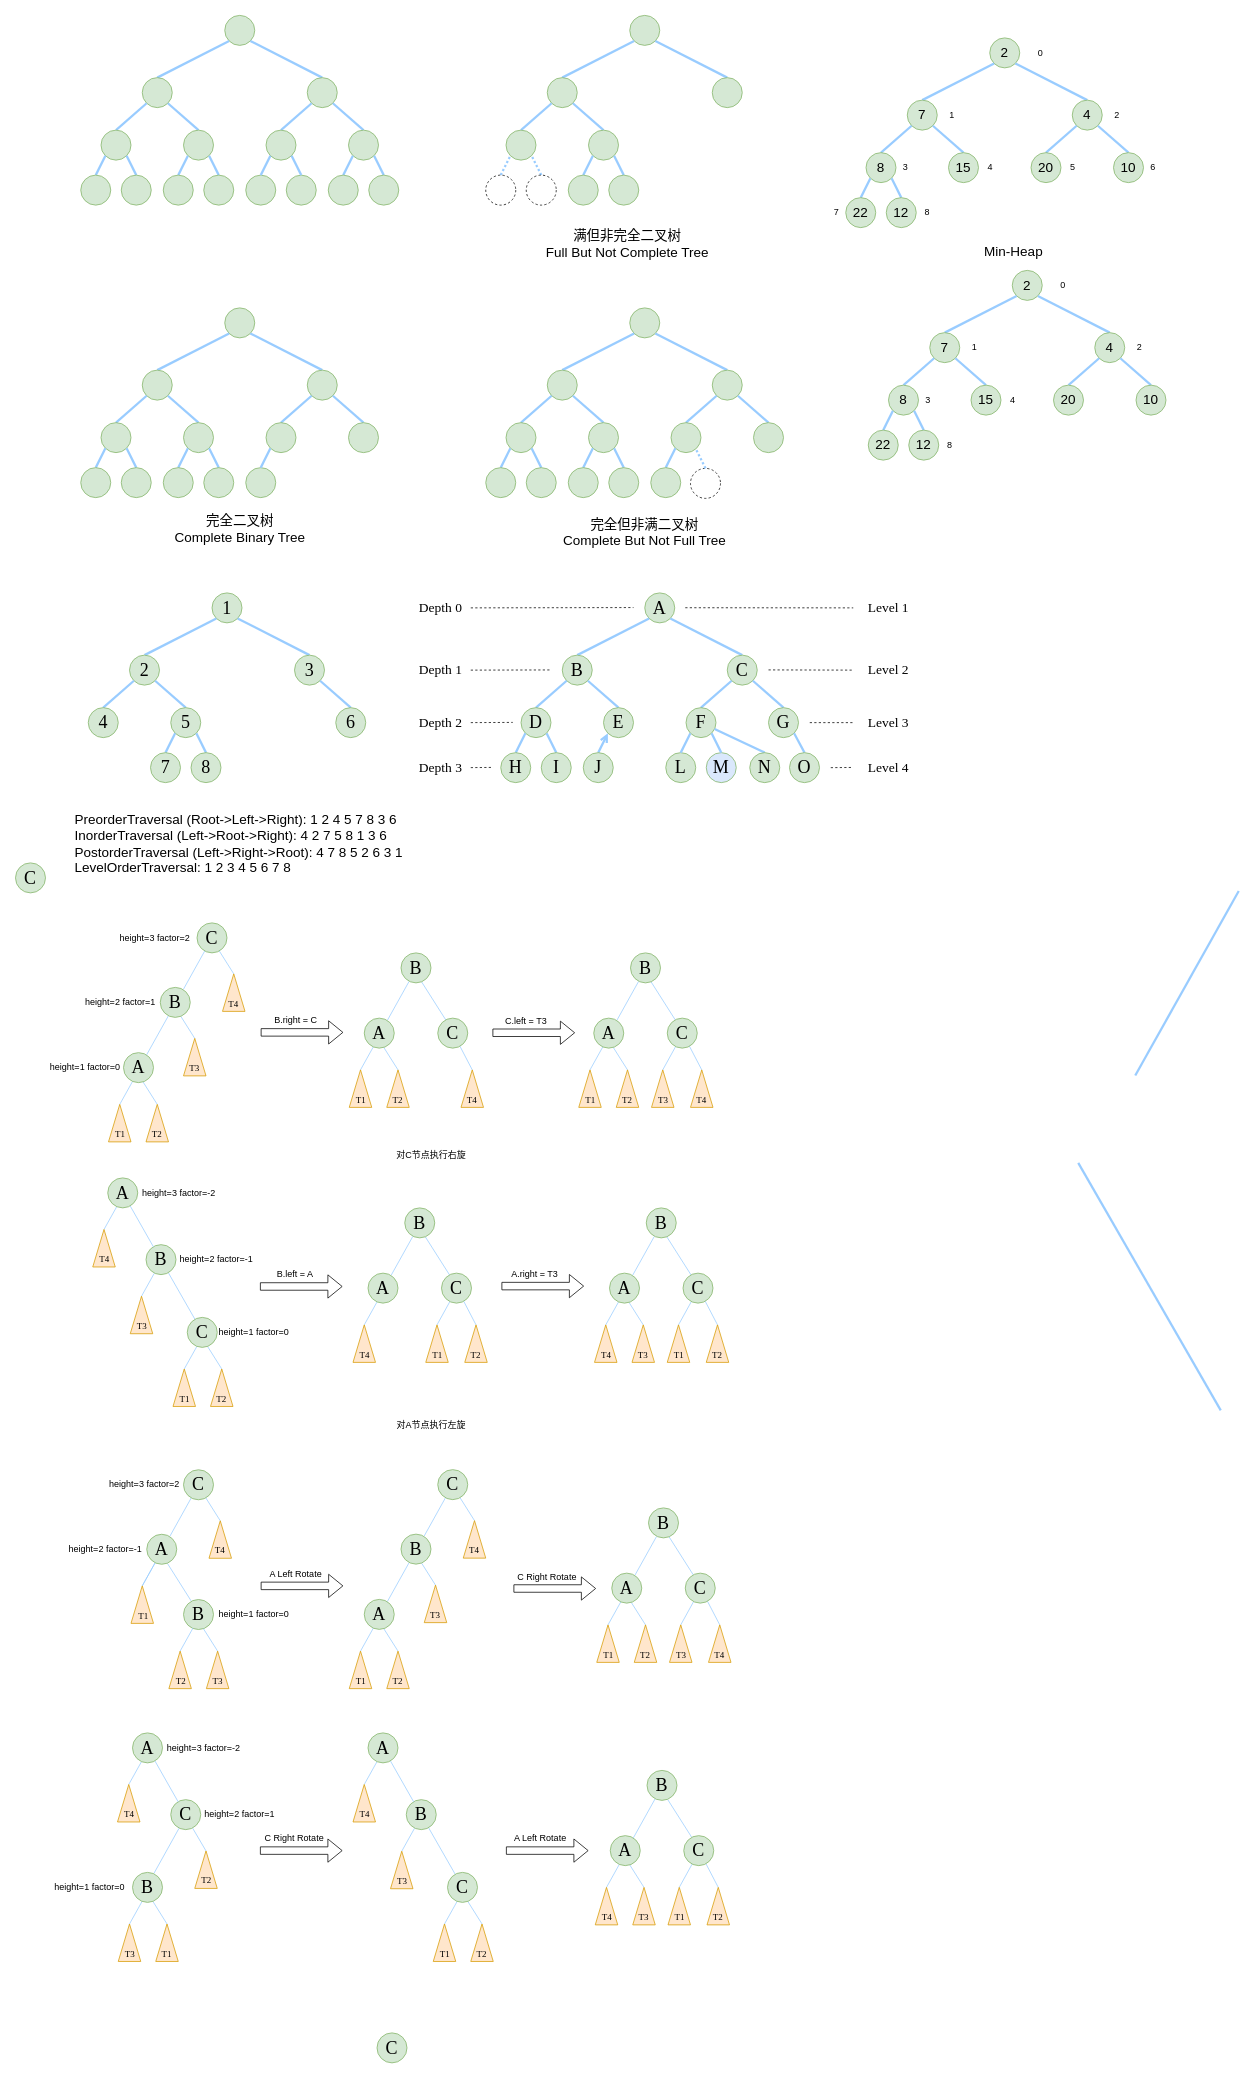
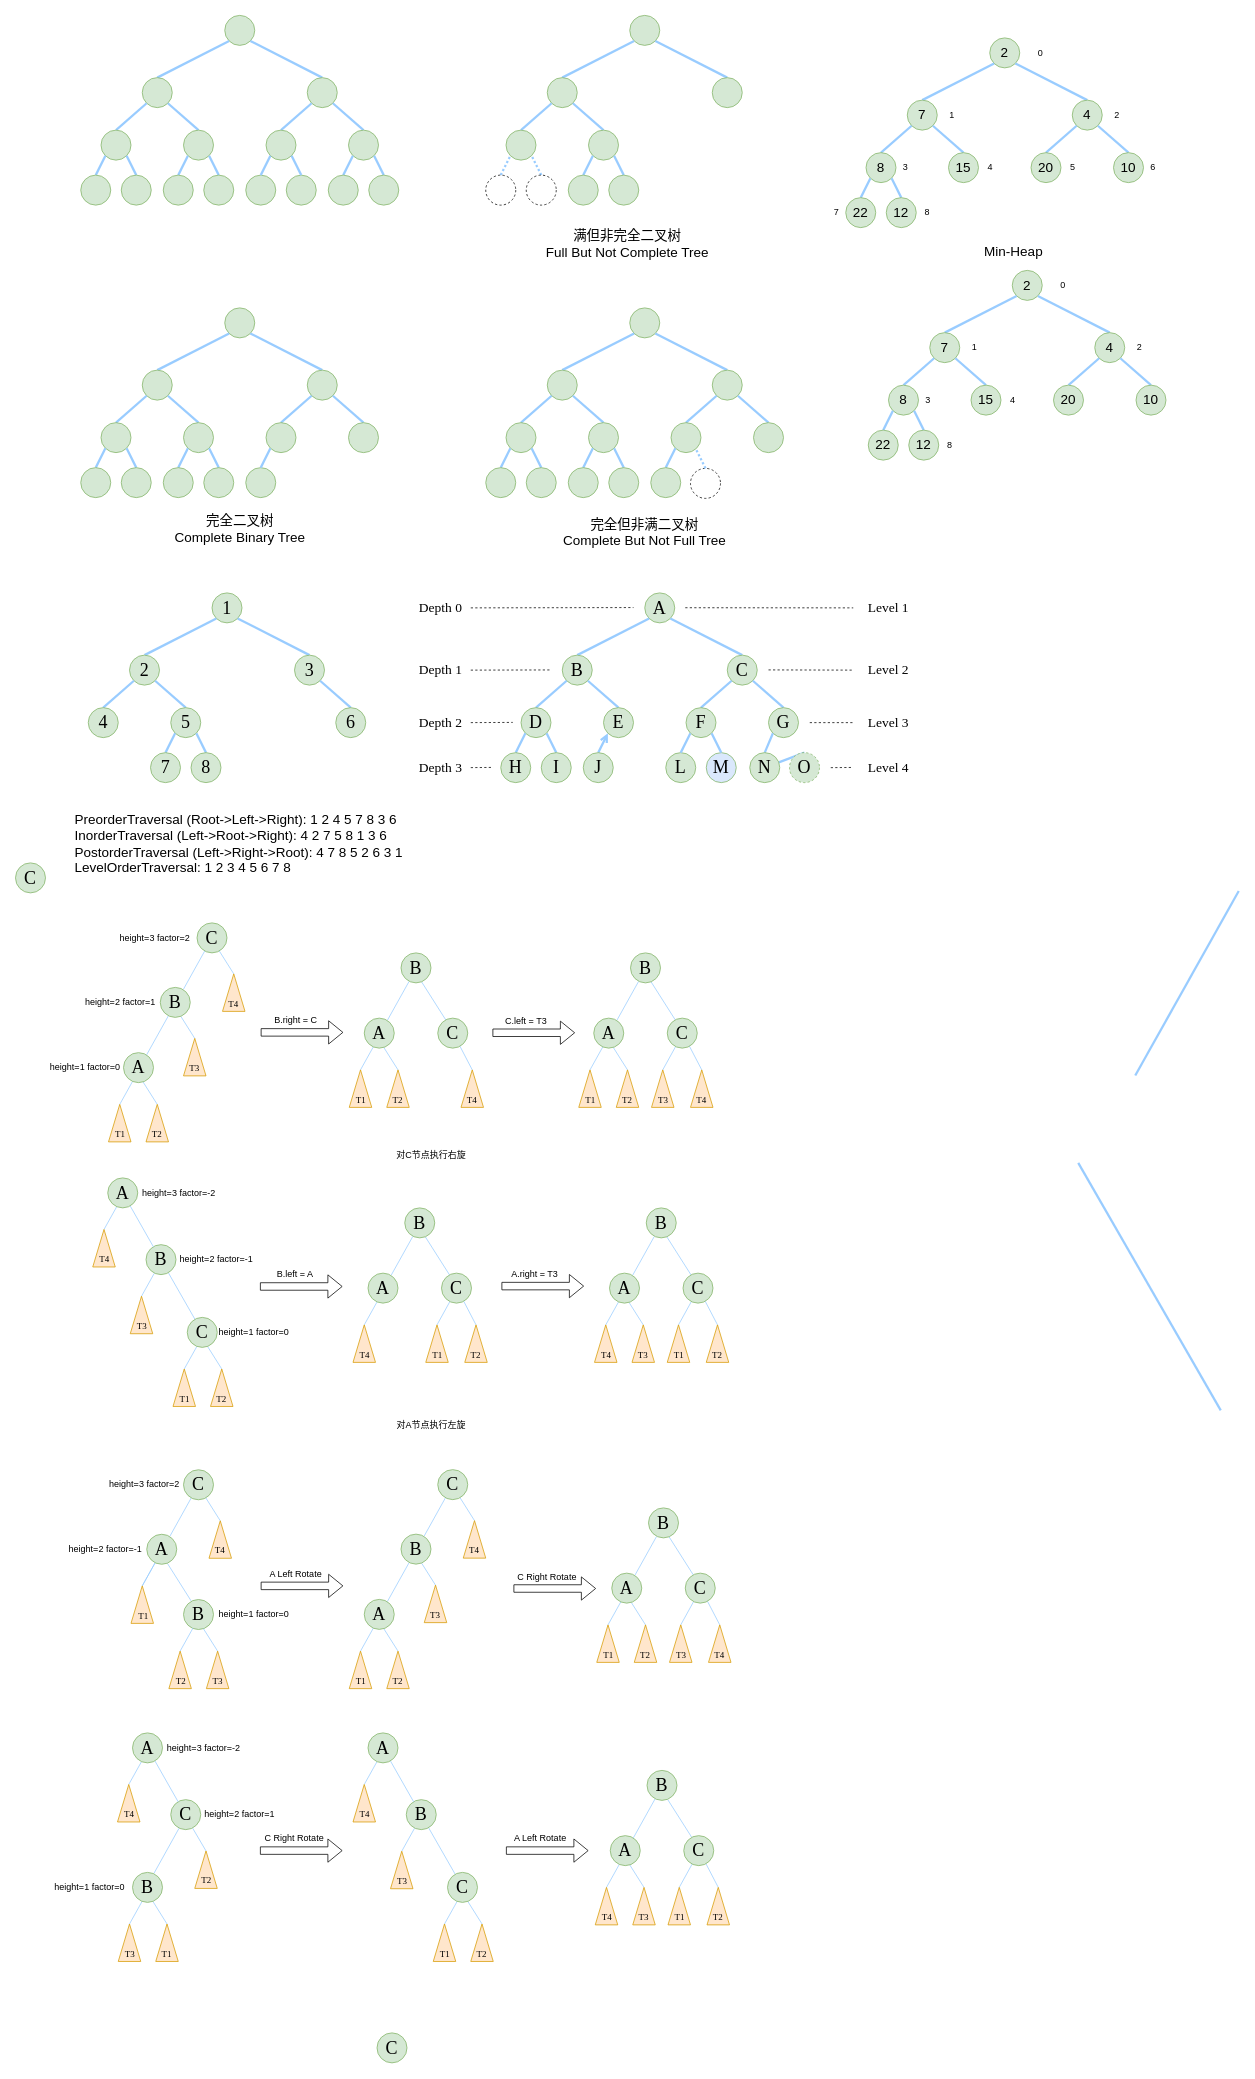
edge "F" -- "N": now "G" -- "N"
edge "G" -- "O": now "N" -- "O"
node "O": style solid -> dashed
